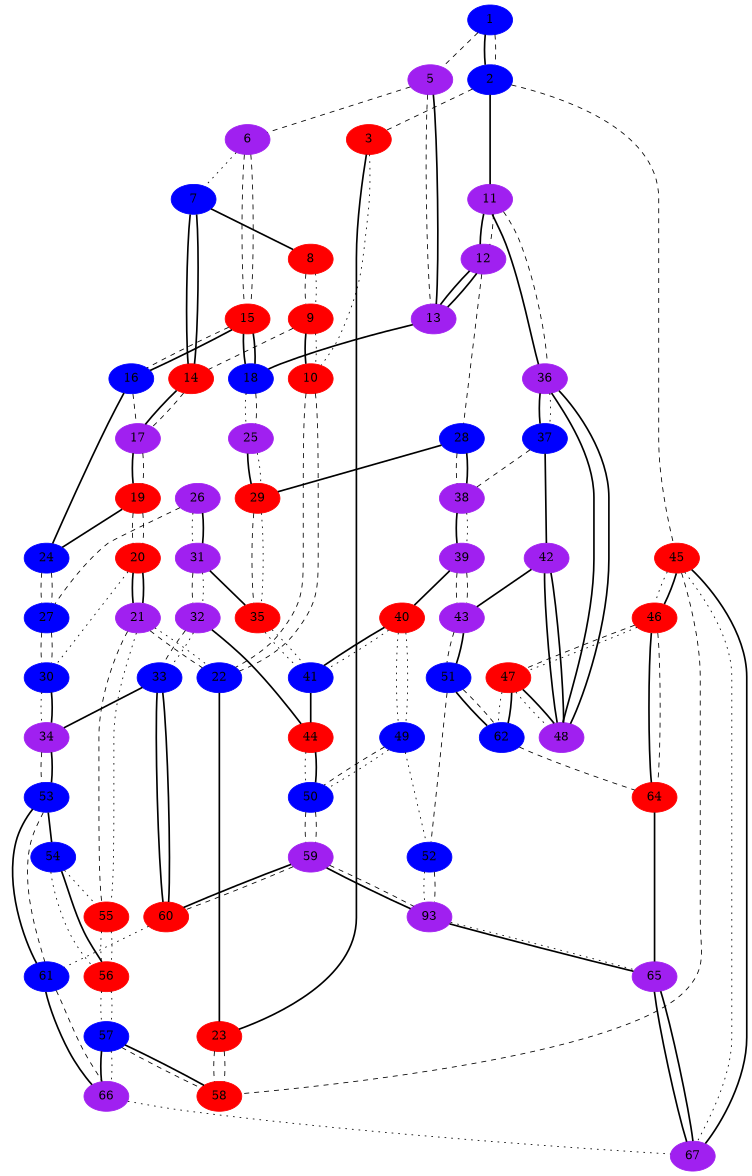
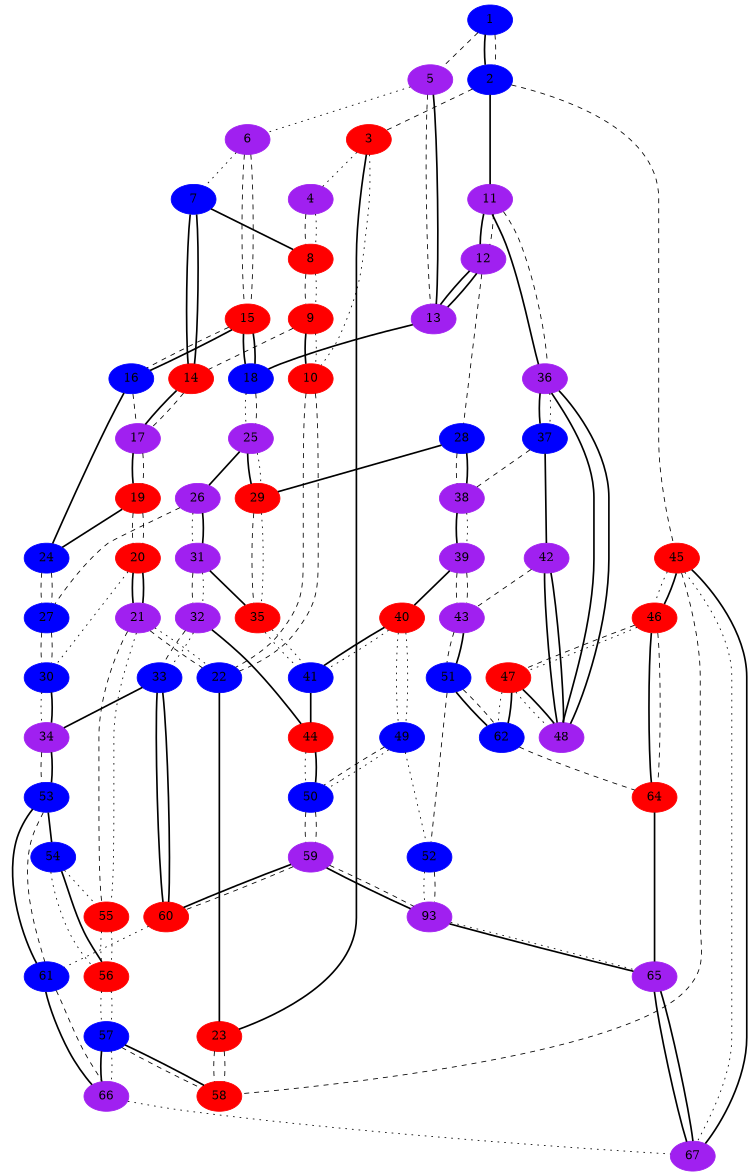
edge "5" -- "6": style dashed -> dotted
node "4": added
edge "25" -- "26": added
edge "42" -- "43": style bold -> dashed
